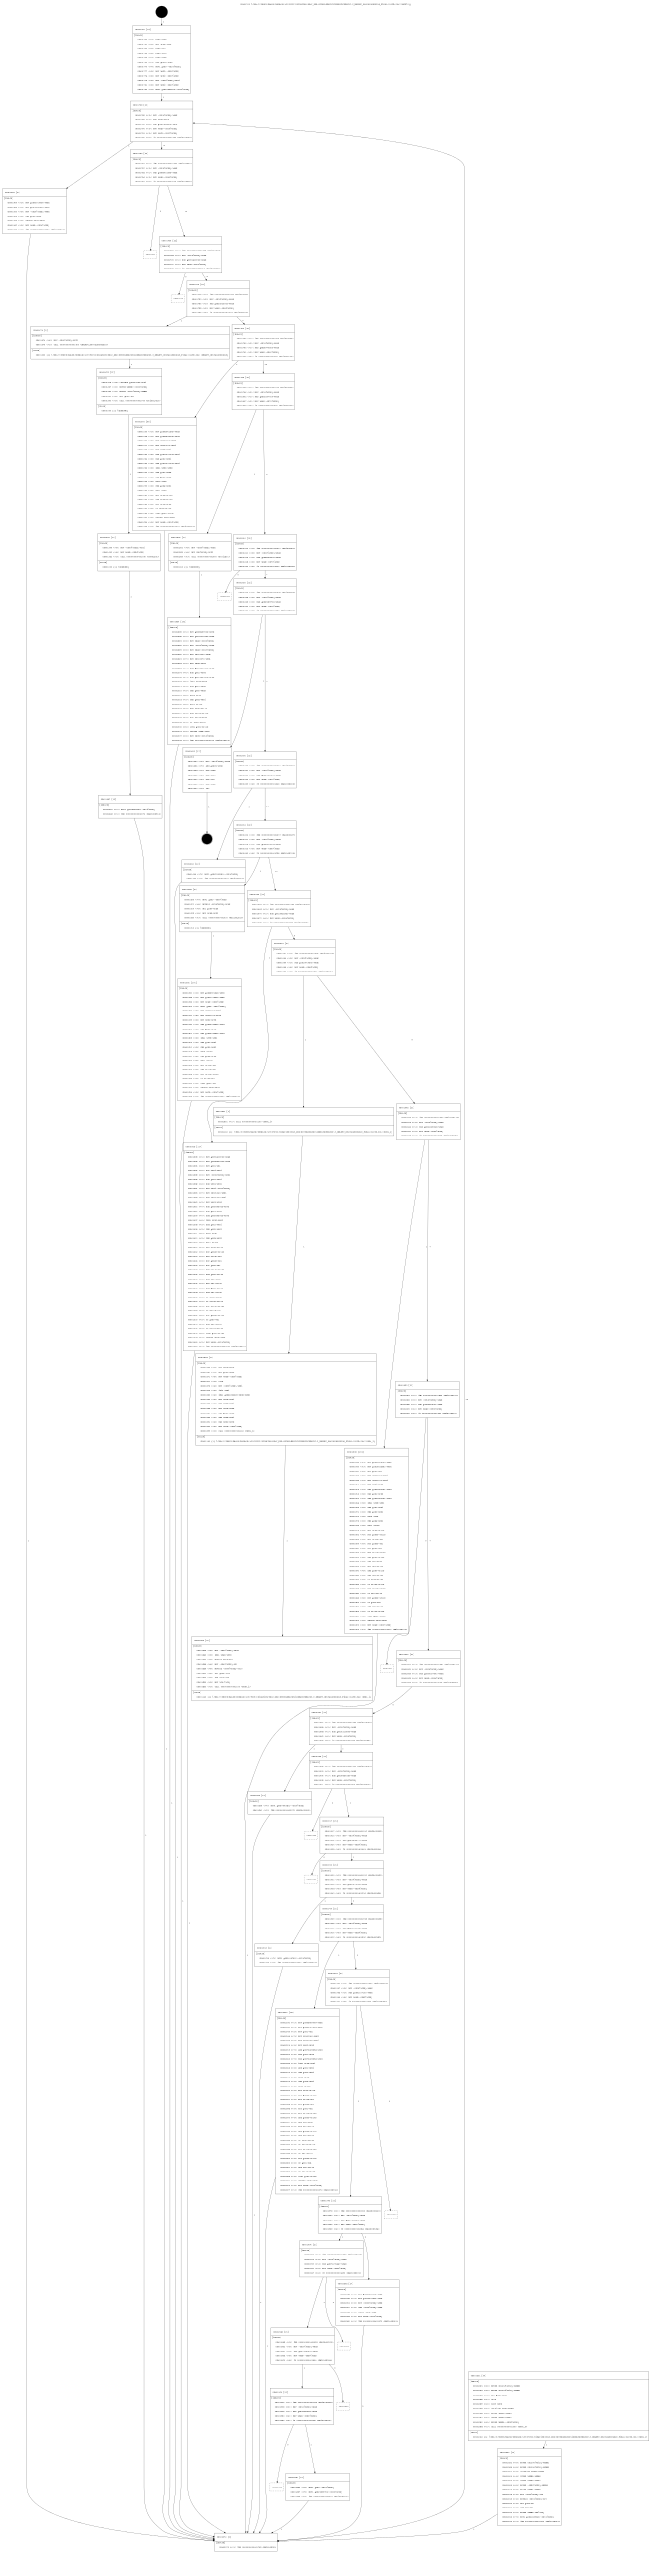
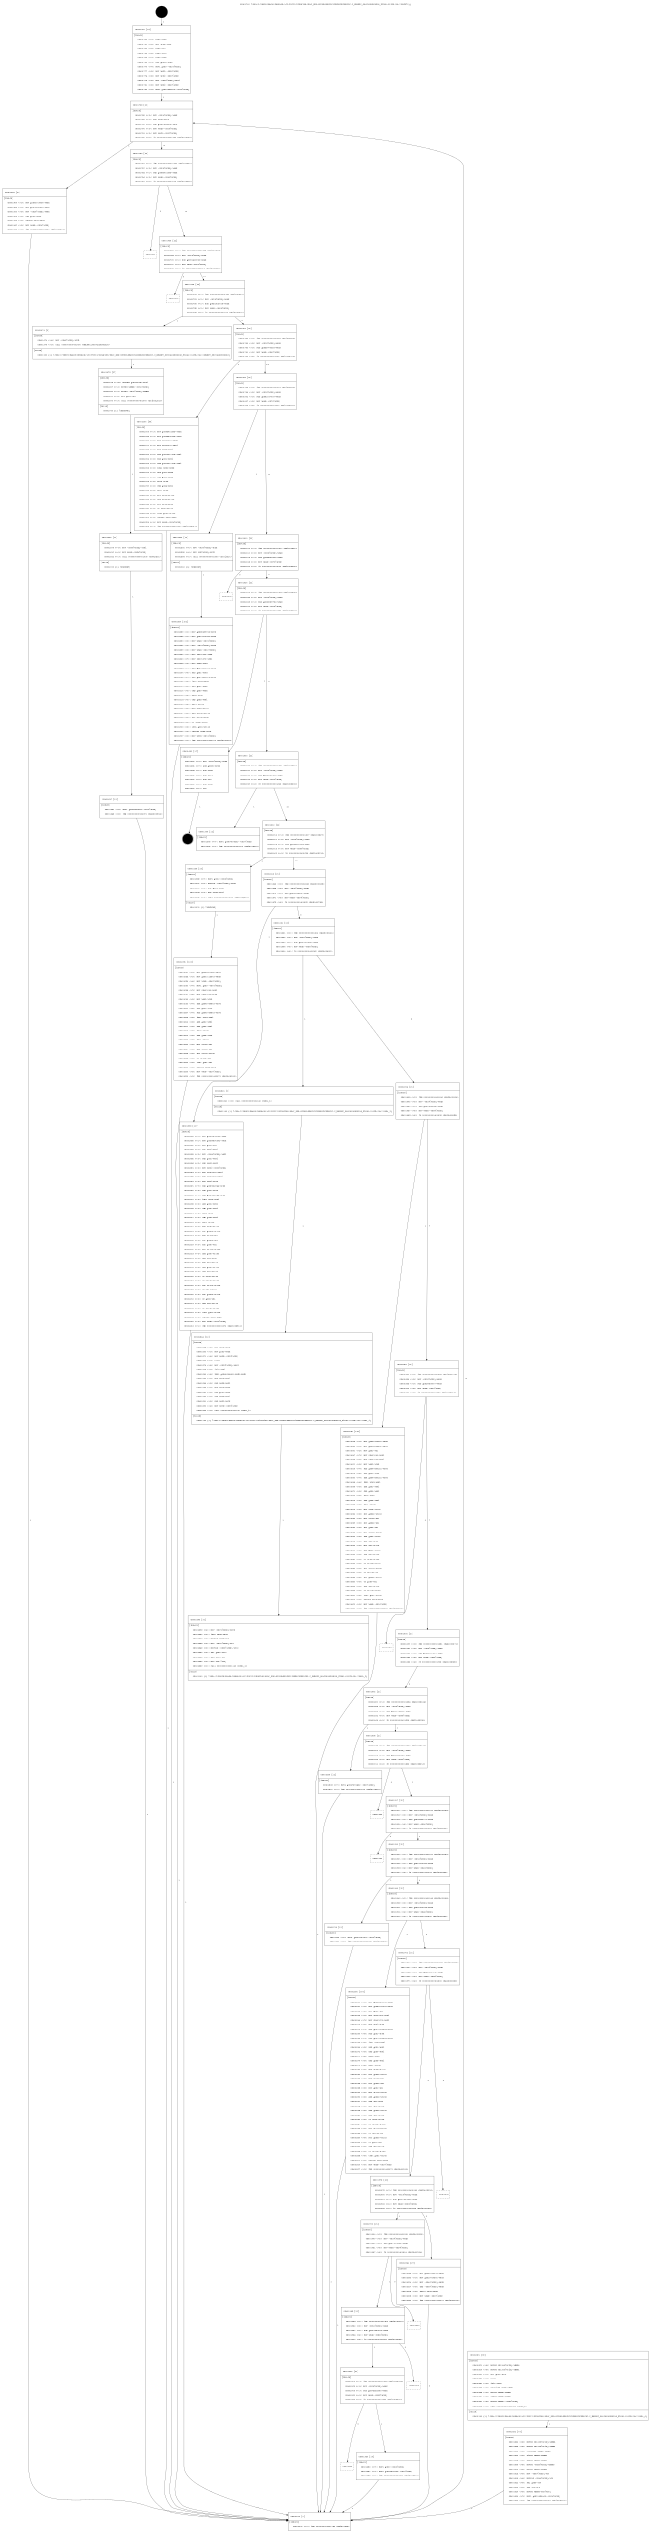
edge "0x401f68 [12]" -> "0x402072 [5]": removed, label "1"
